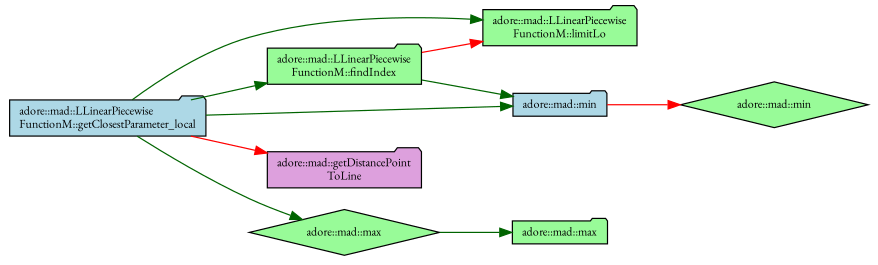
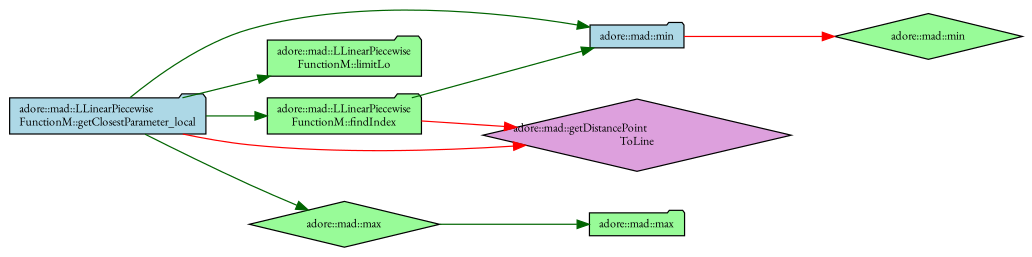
edge "adore::mad::LLinearPiecewise FunctionM::findIndex" -> "adore::mad::LLinearPiecewise FunctionM::limitLo": now "adore::mad::LLinearPiecewise FunctionM::findIndex" -> "adore::mad::getDistancePoint ToLine"
node "adore::mad::getDistancePoint ToLine": shape folder -> diamond
